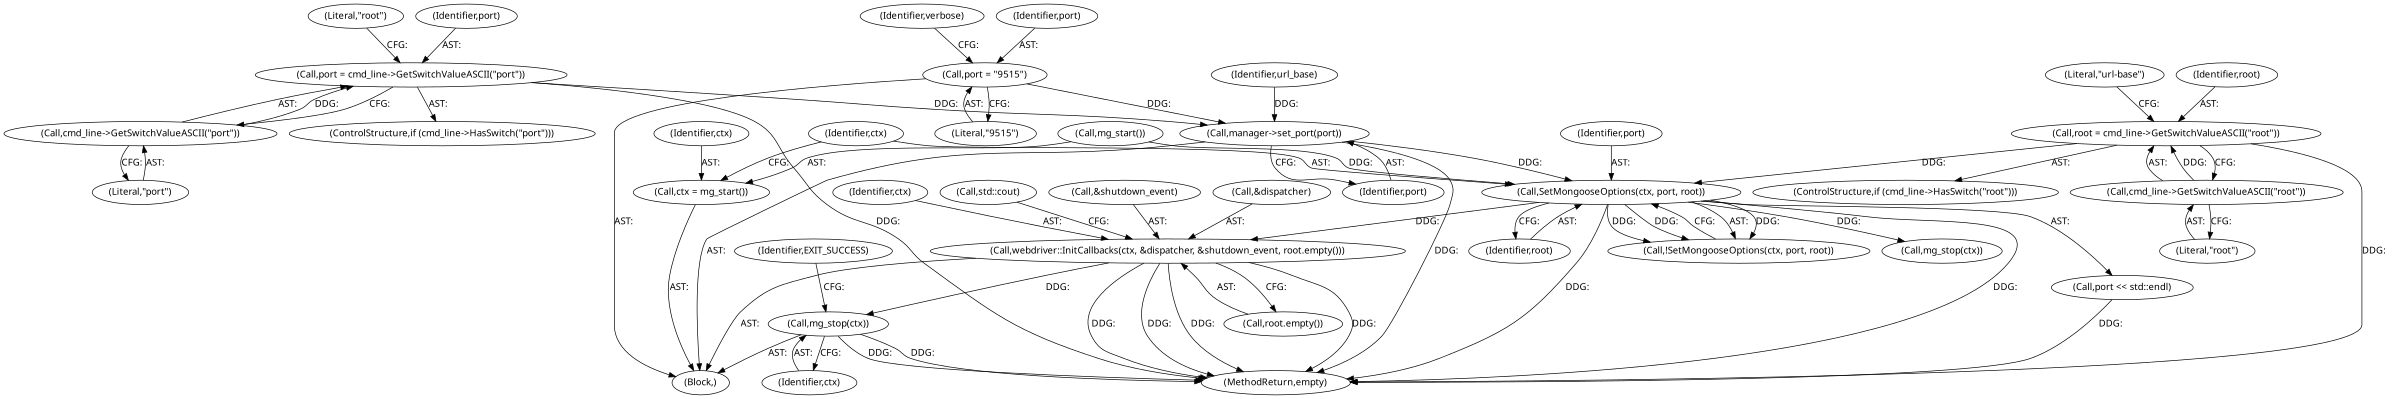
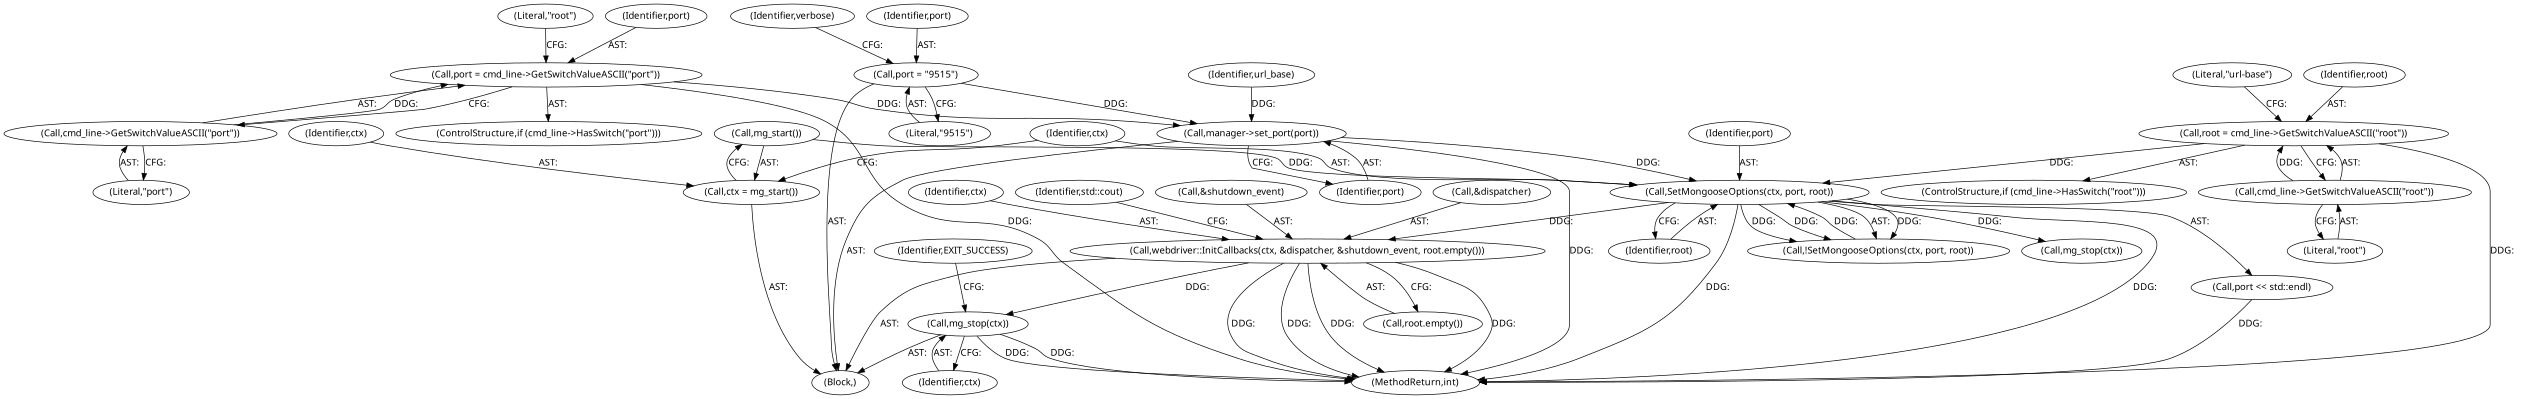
edge "(Call,ctx = mg_start())" -> "(Call,mg_start())": added, label "CFG:"
node "(Call,std::cout)": label "(Call,std::cout)" -> "(Identifier,std::cout)"
edge "(Call,!SetMongooseOptions(ctx, port, root))" -> "(Call,SetMongooseOptions(ctx, port, root))": label "CFG: " -> "DDG: "
node "(MethodReturn,empty)": label "(MethodReturn,empty)" -> "(MethodReturn,int)"
